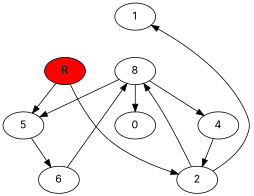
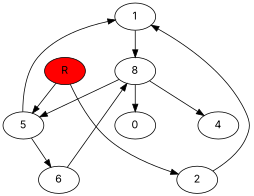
edge "5" -> "1": added
edge "2" -> "8": now "1" -> "8"
edge "4" -> "2": removed
